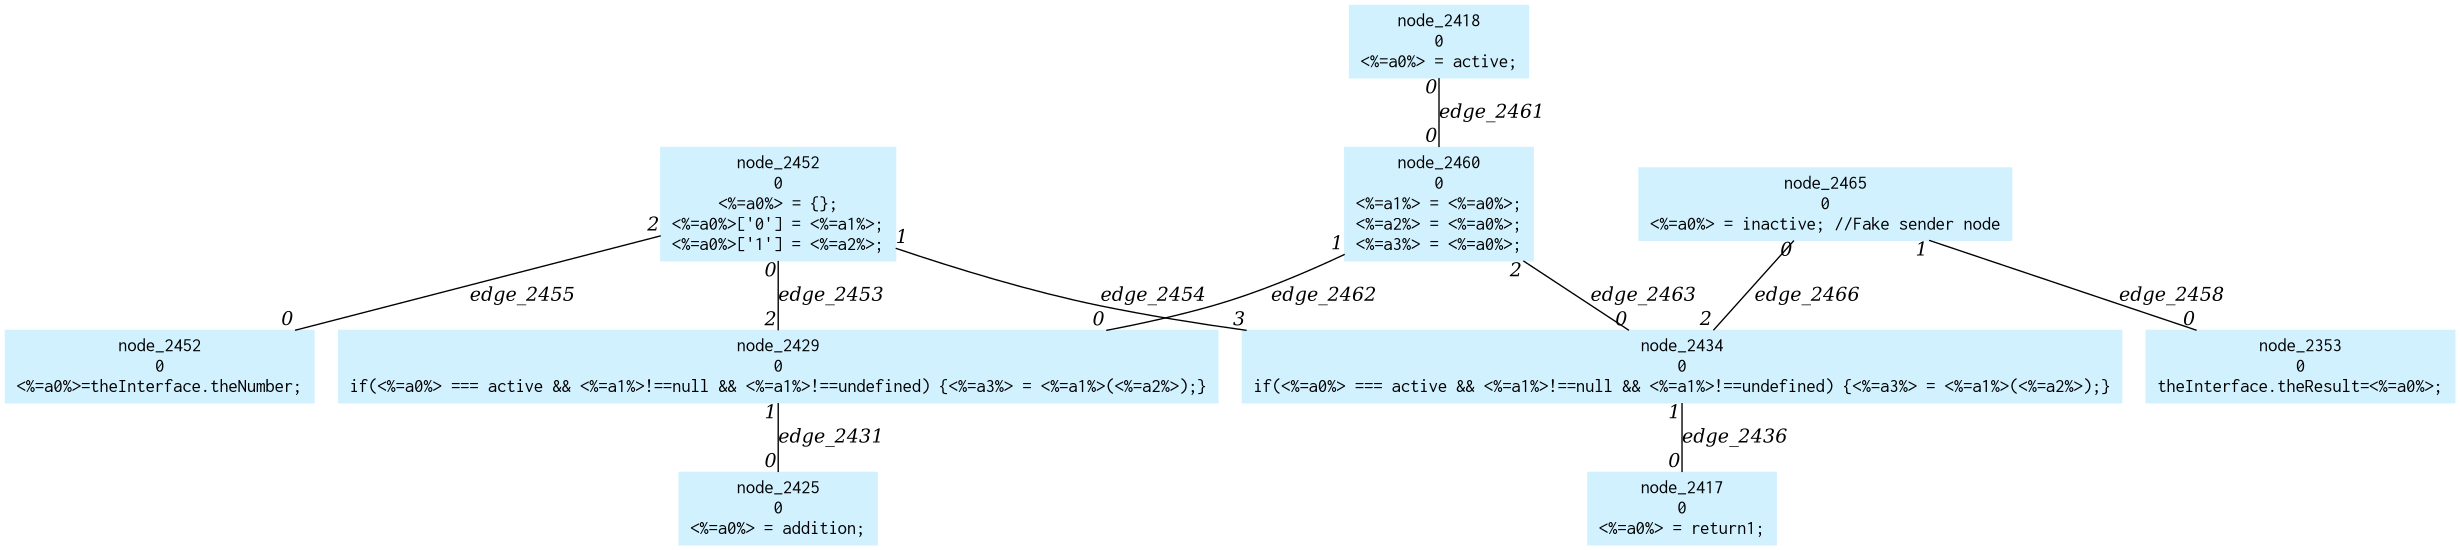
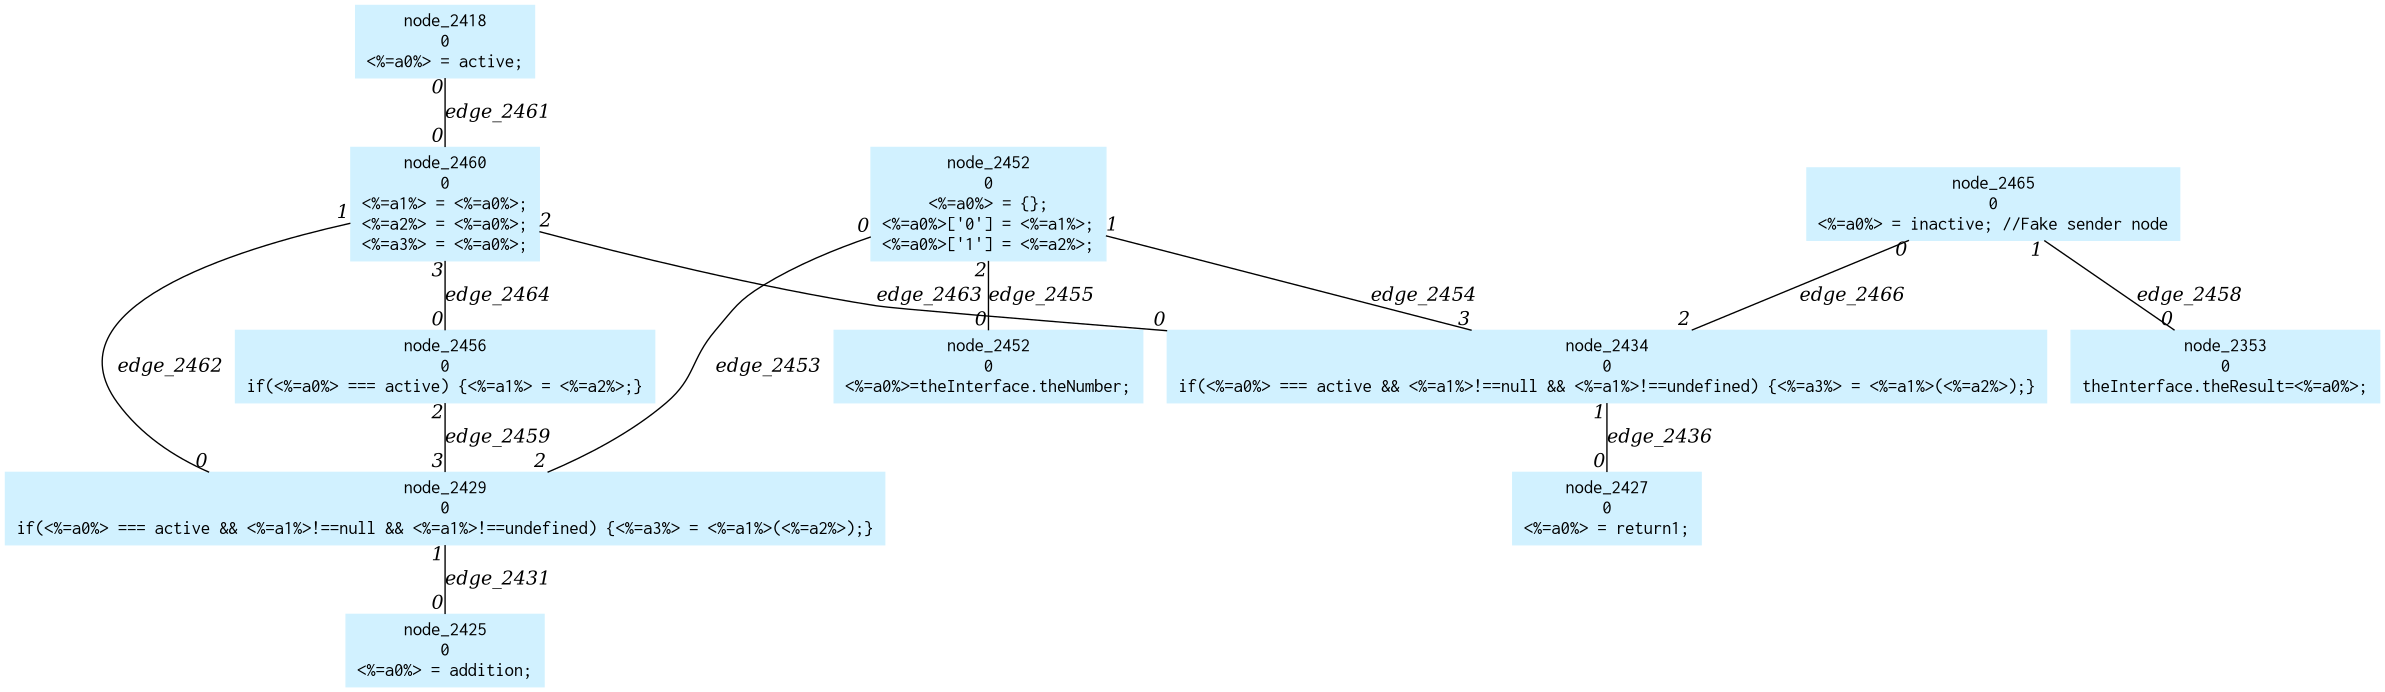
node "node_2456 0 if(<%=a0%> === active) {<%=a1%> = <%=a2%>;}": added
node "node_2417 0 <%=a0%> = return1;": label "node_2417 0 <%=a0%> = return1;" -> "node_2427 0 <%=a0%> = return1;"
